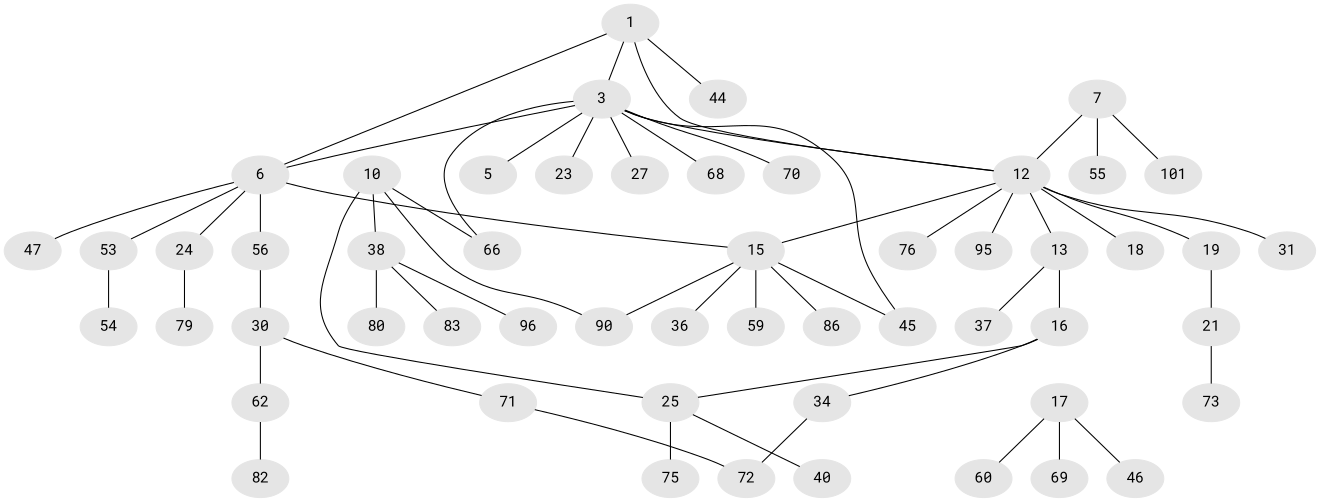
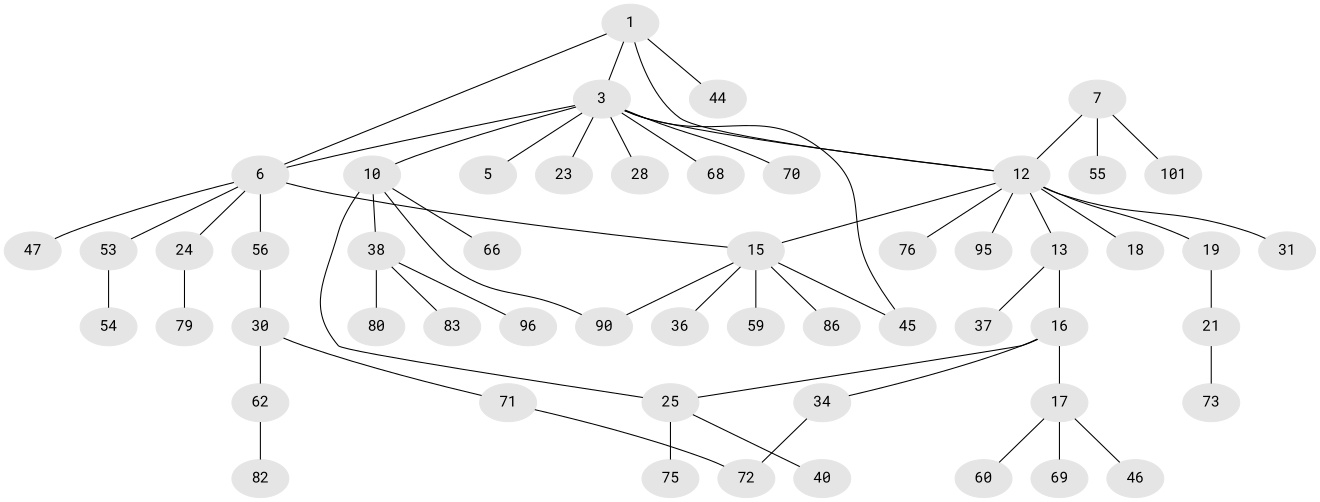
edge "3" -- "66": now "3" -- "10"
node "27": label "27" -> "28"
edge "16" -- "17": added
